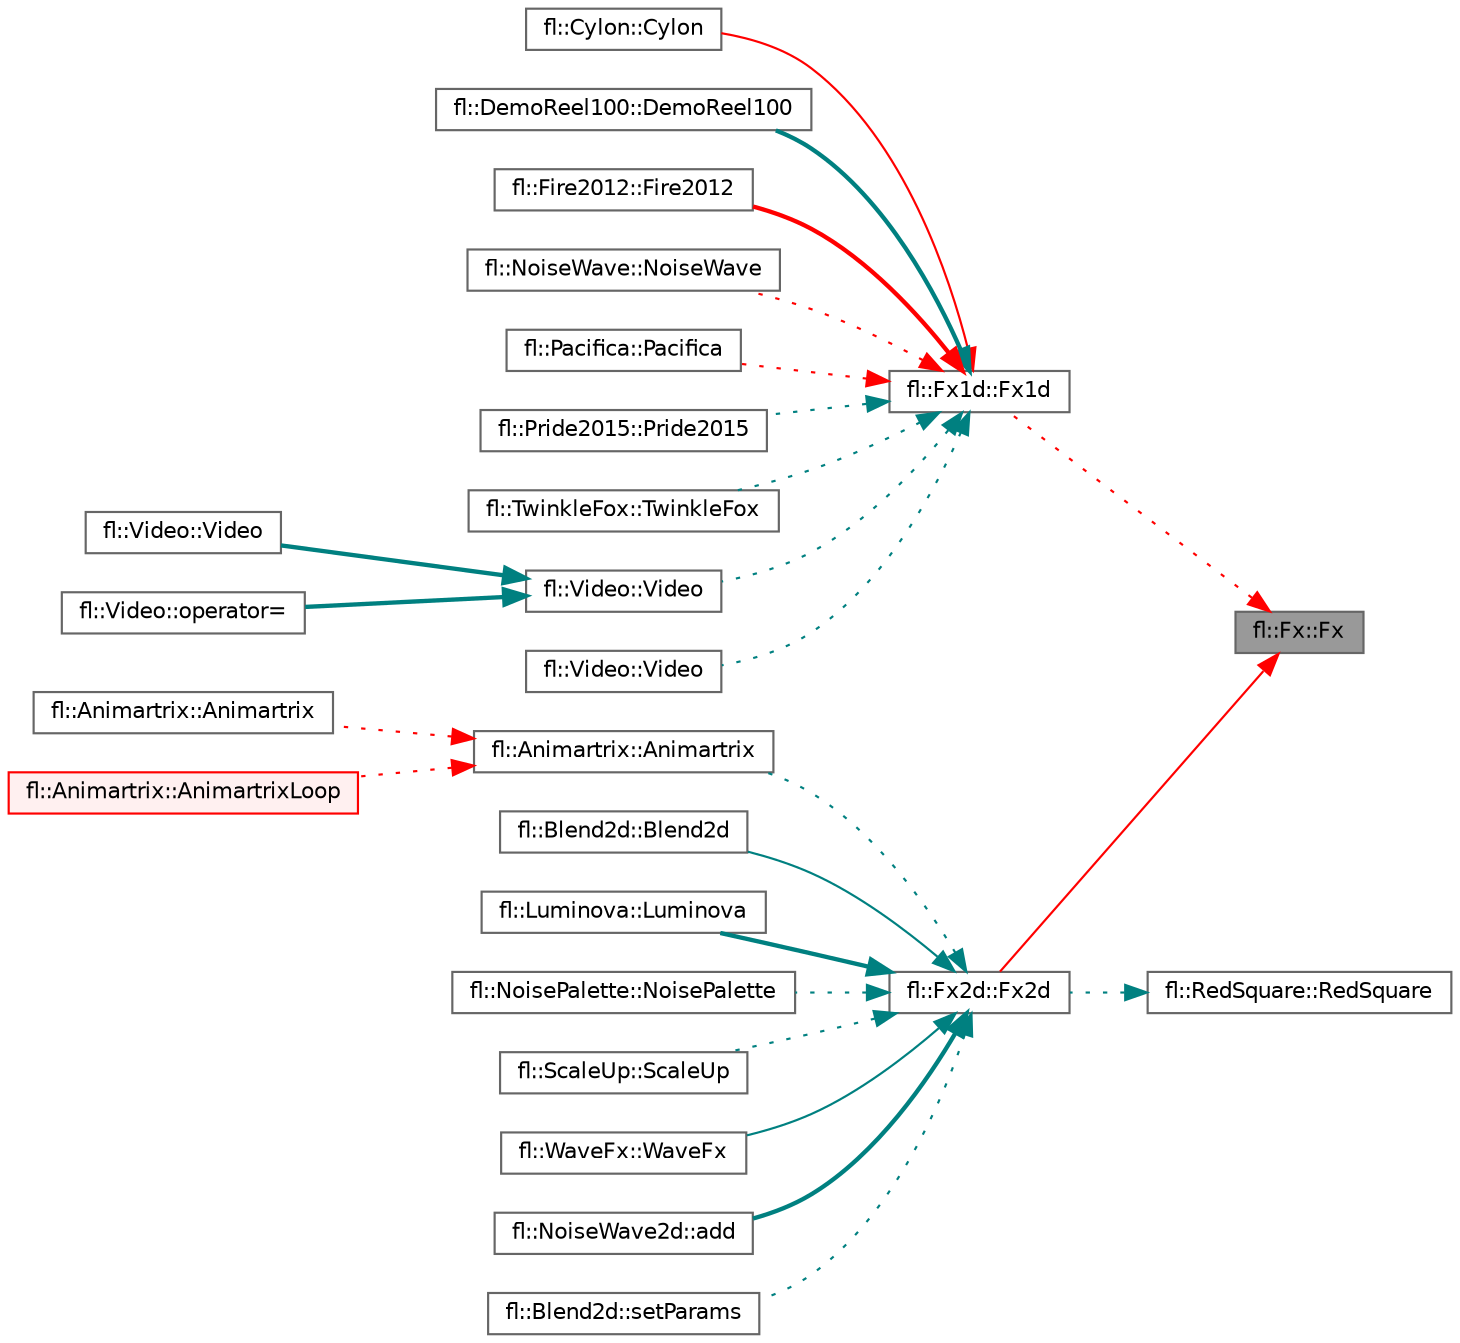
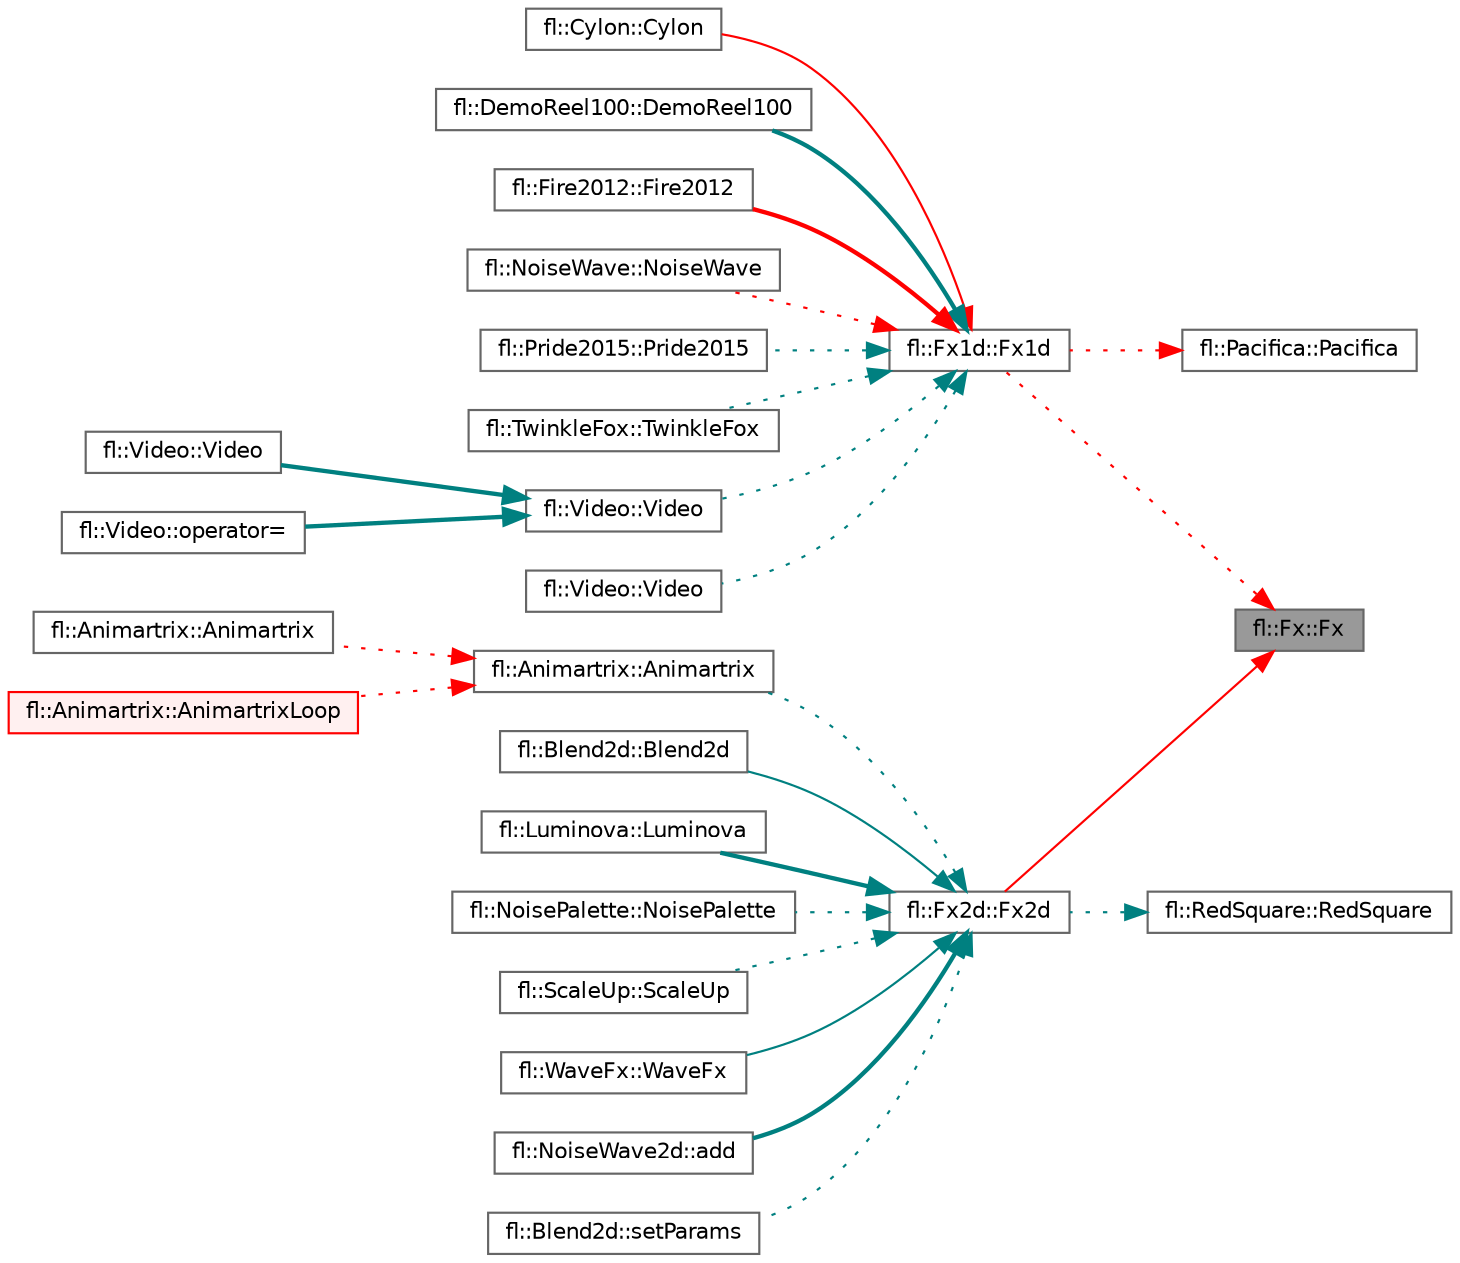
edge "fl::Pacifica::Pacifica" -> "fl::Fx1d::Fx1d": reversed
